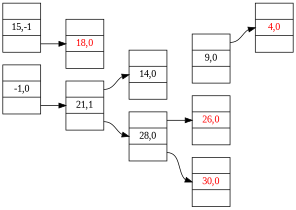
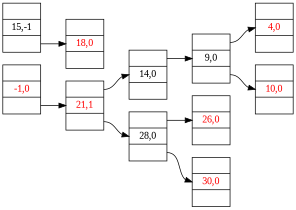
edge "14,0" -> "9,0": added
node "-1,0": fontcolor black -> red
node "10,0": added
node "21,1": fontcolor black -> red
